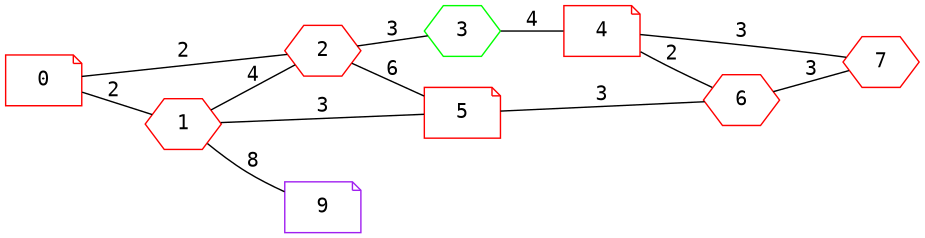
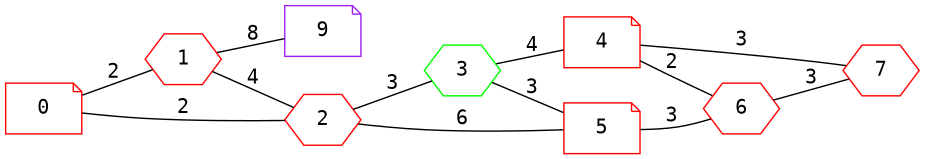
edge "5" -- "1": now "5" -- "3"
